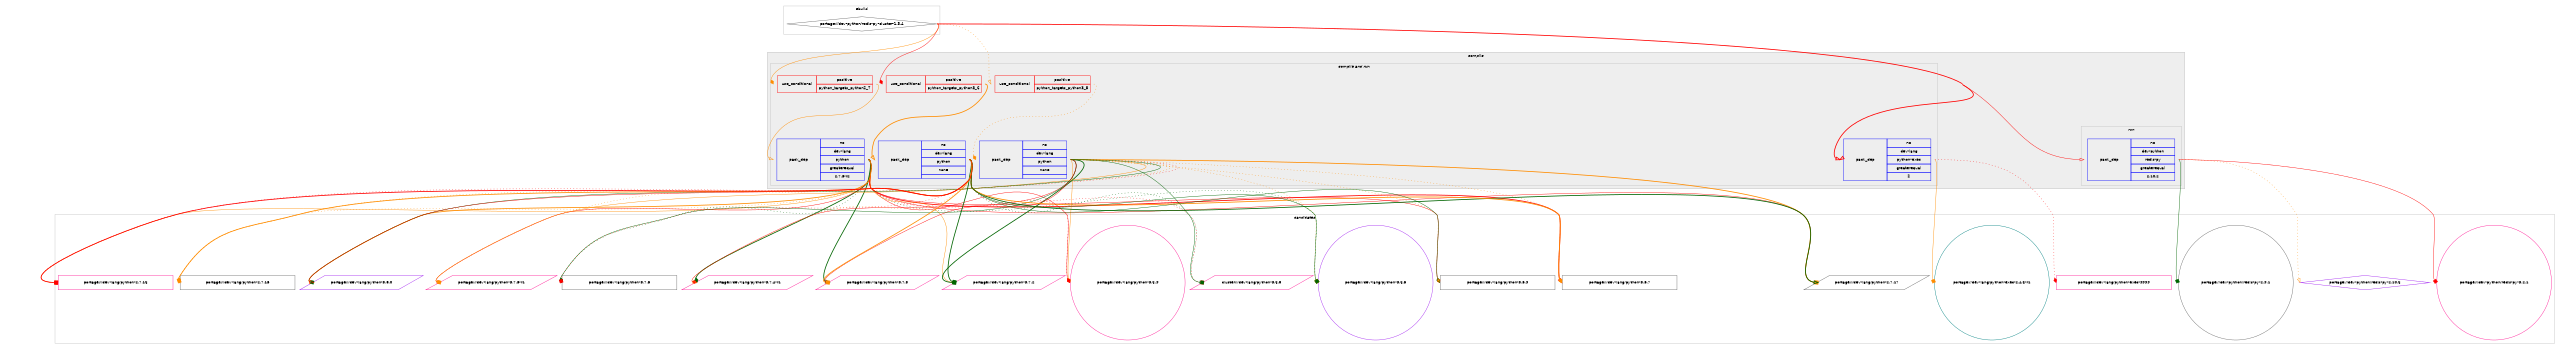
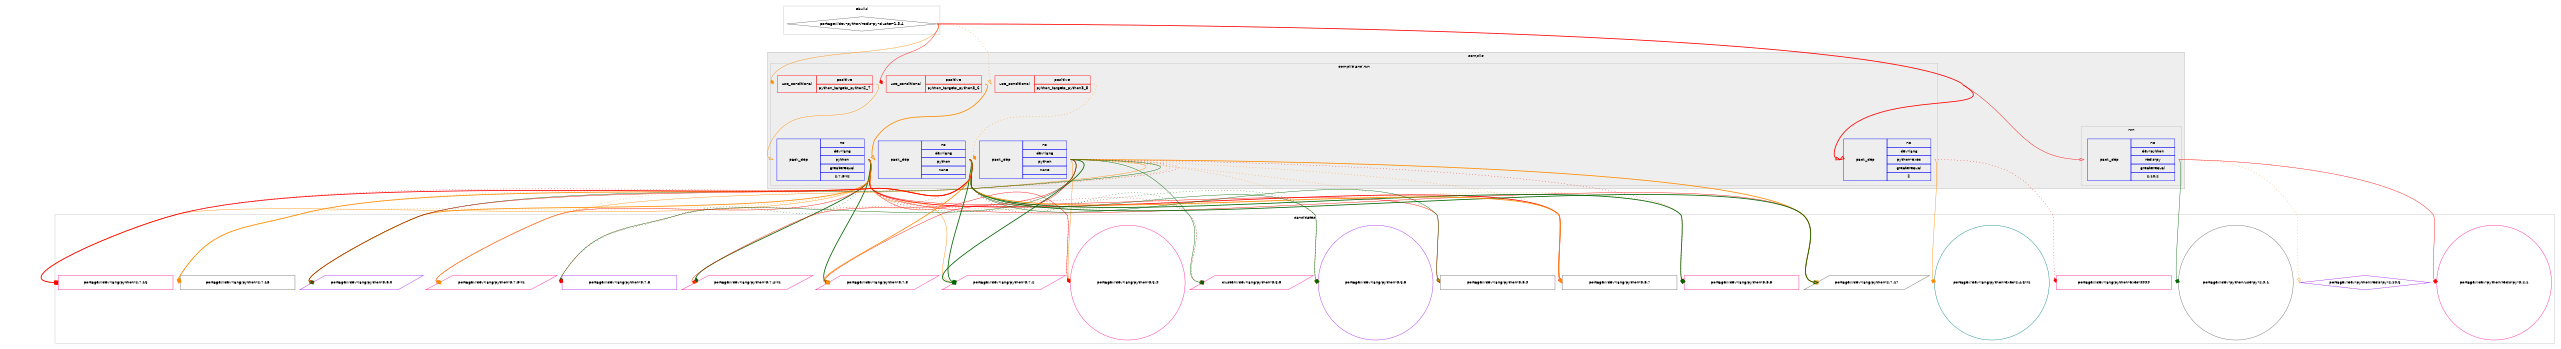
node "portage://dev-lang/python-3.7.5": color gray40 -> purple
node "portage://dev-lang/python-3.5.5": added
node "portage://dev-python/redis-py-2.9.1": label "portage://dev-python/redis-py-2.9.1" -> "portage://dev-python/use-py-2.9.1"
